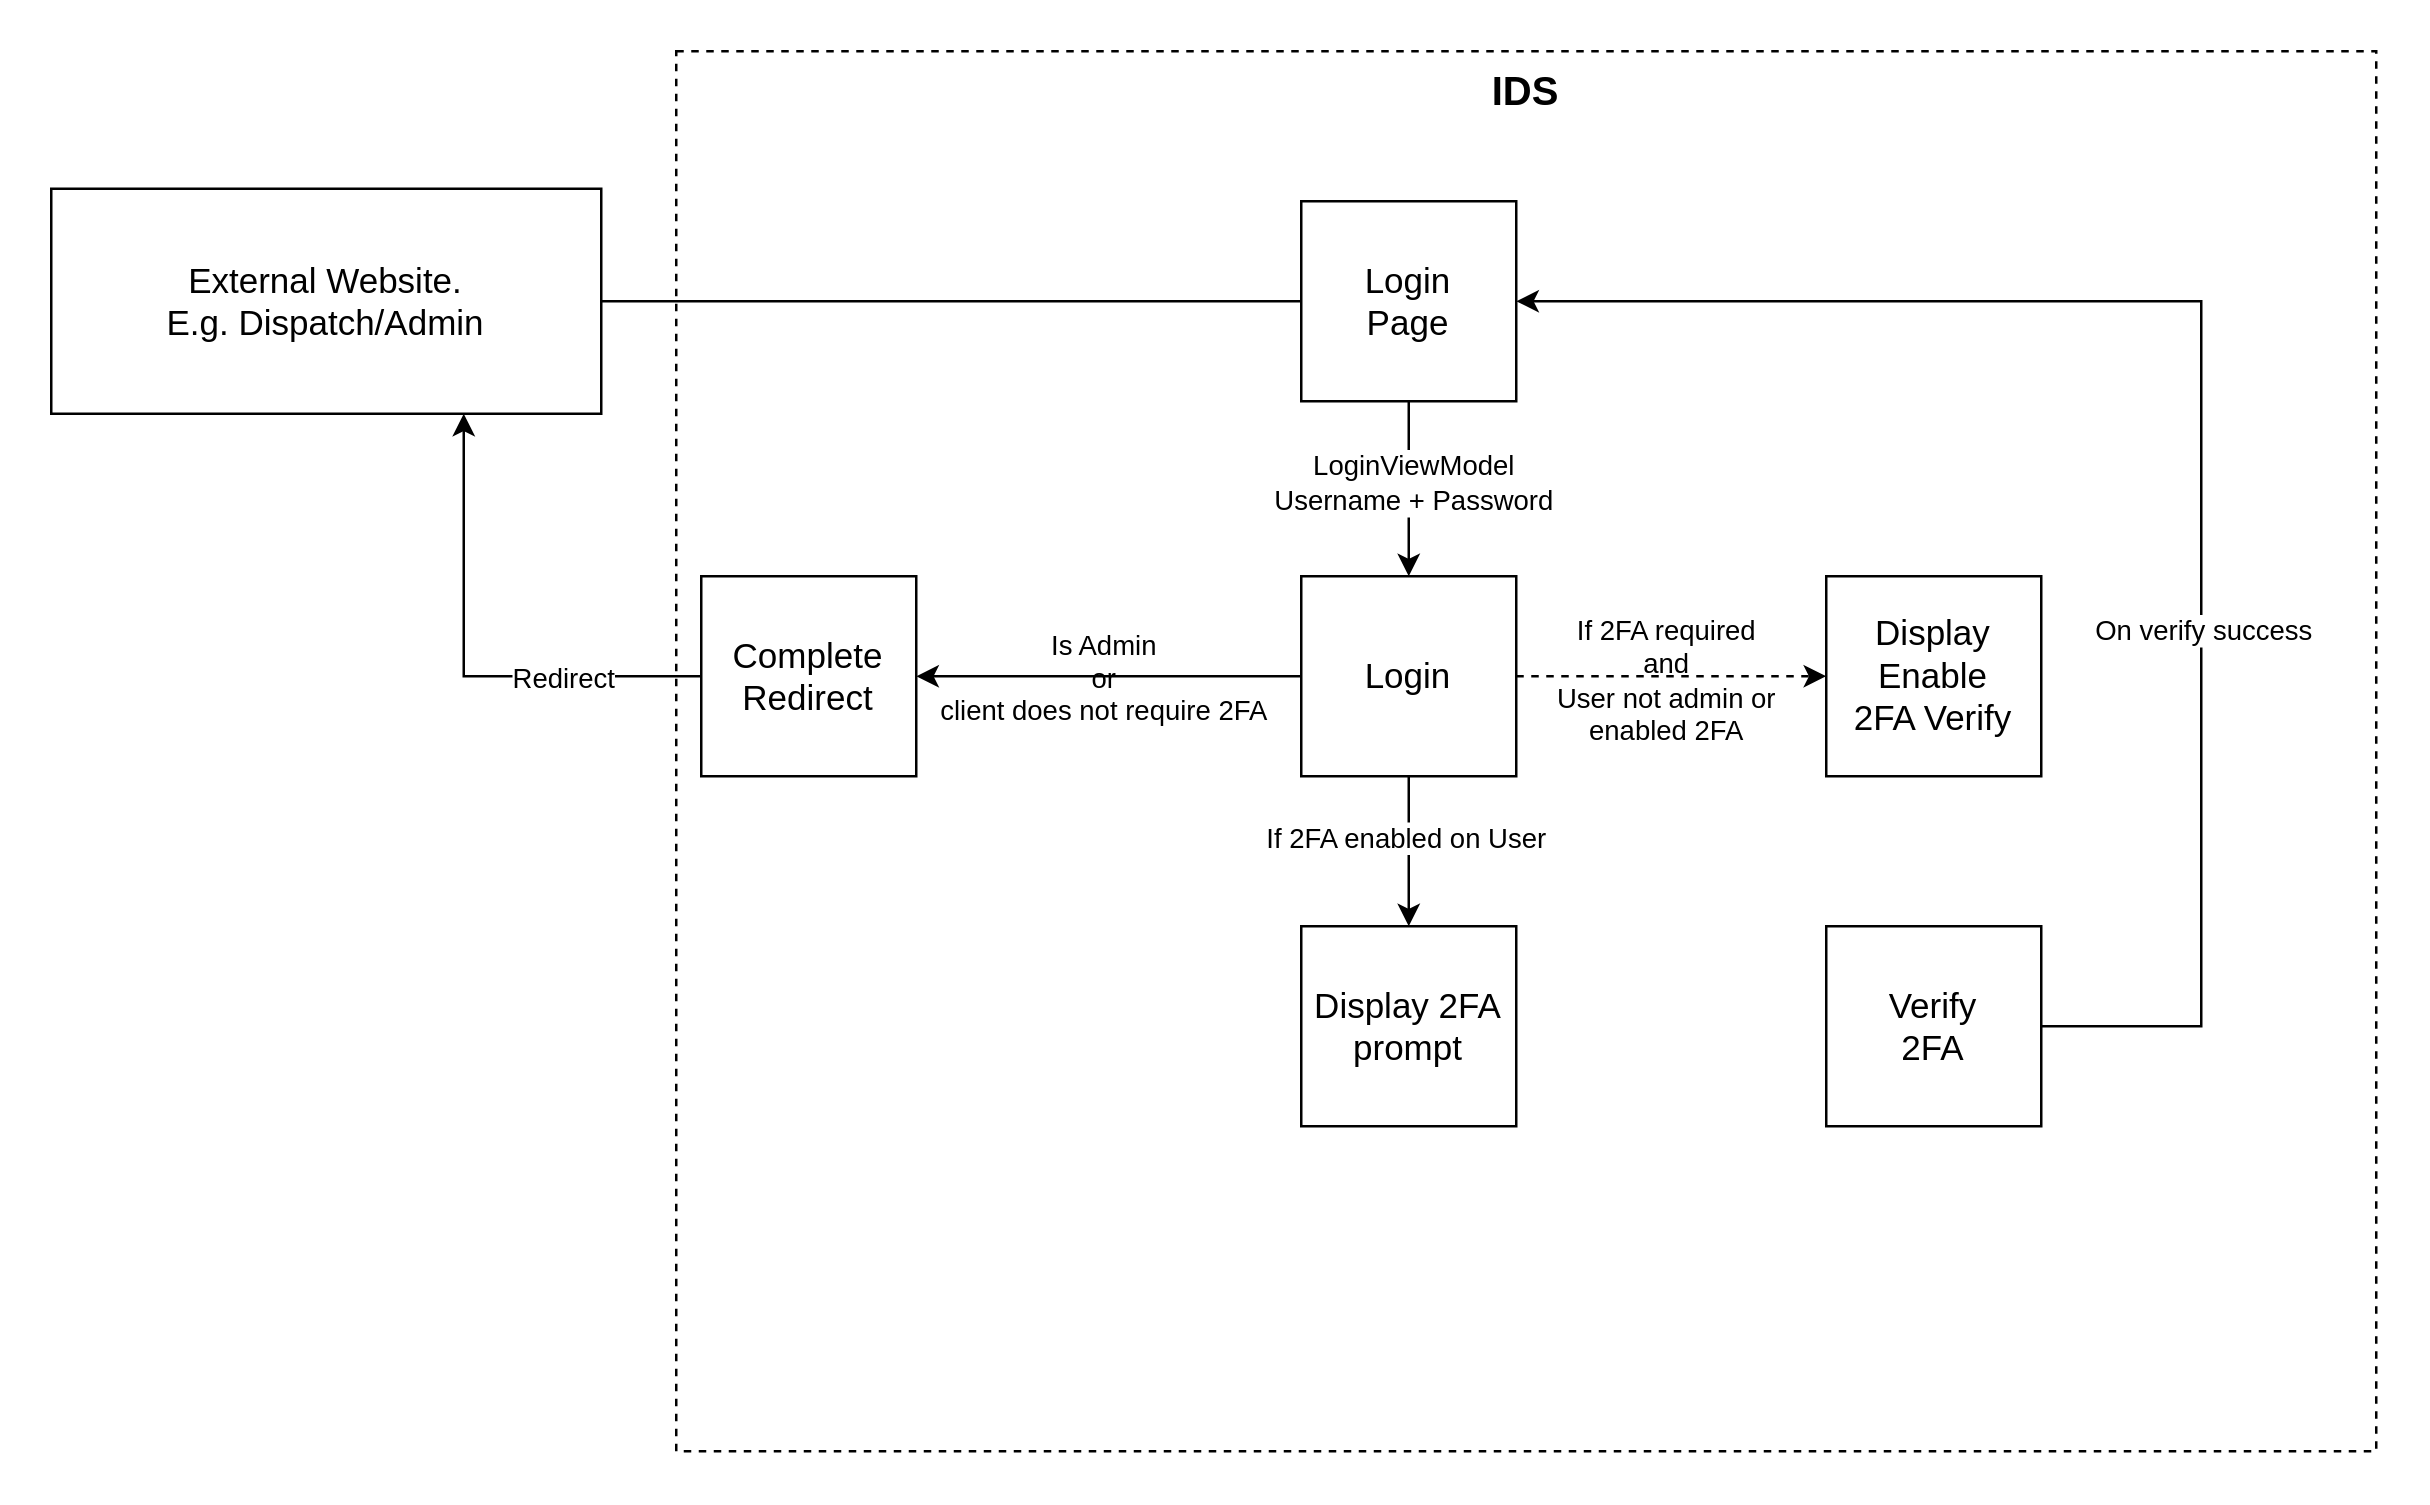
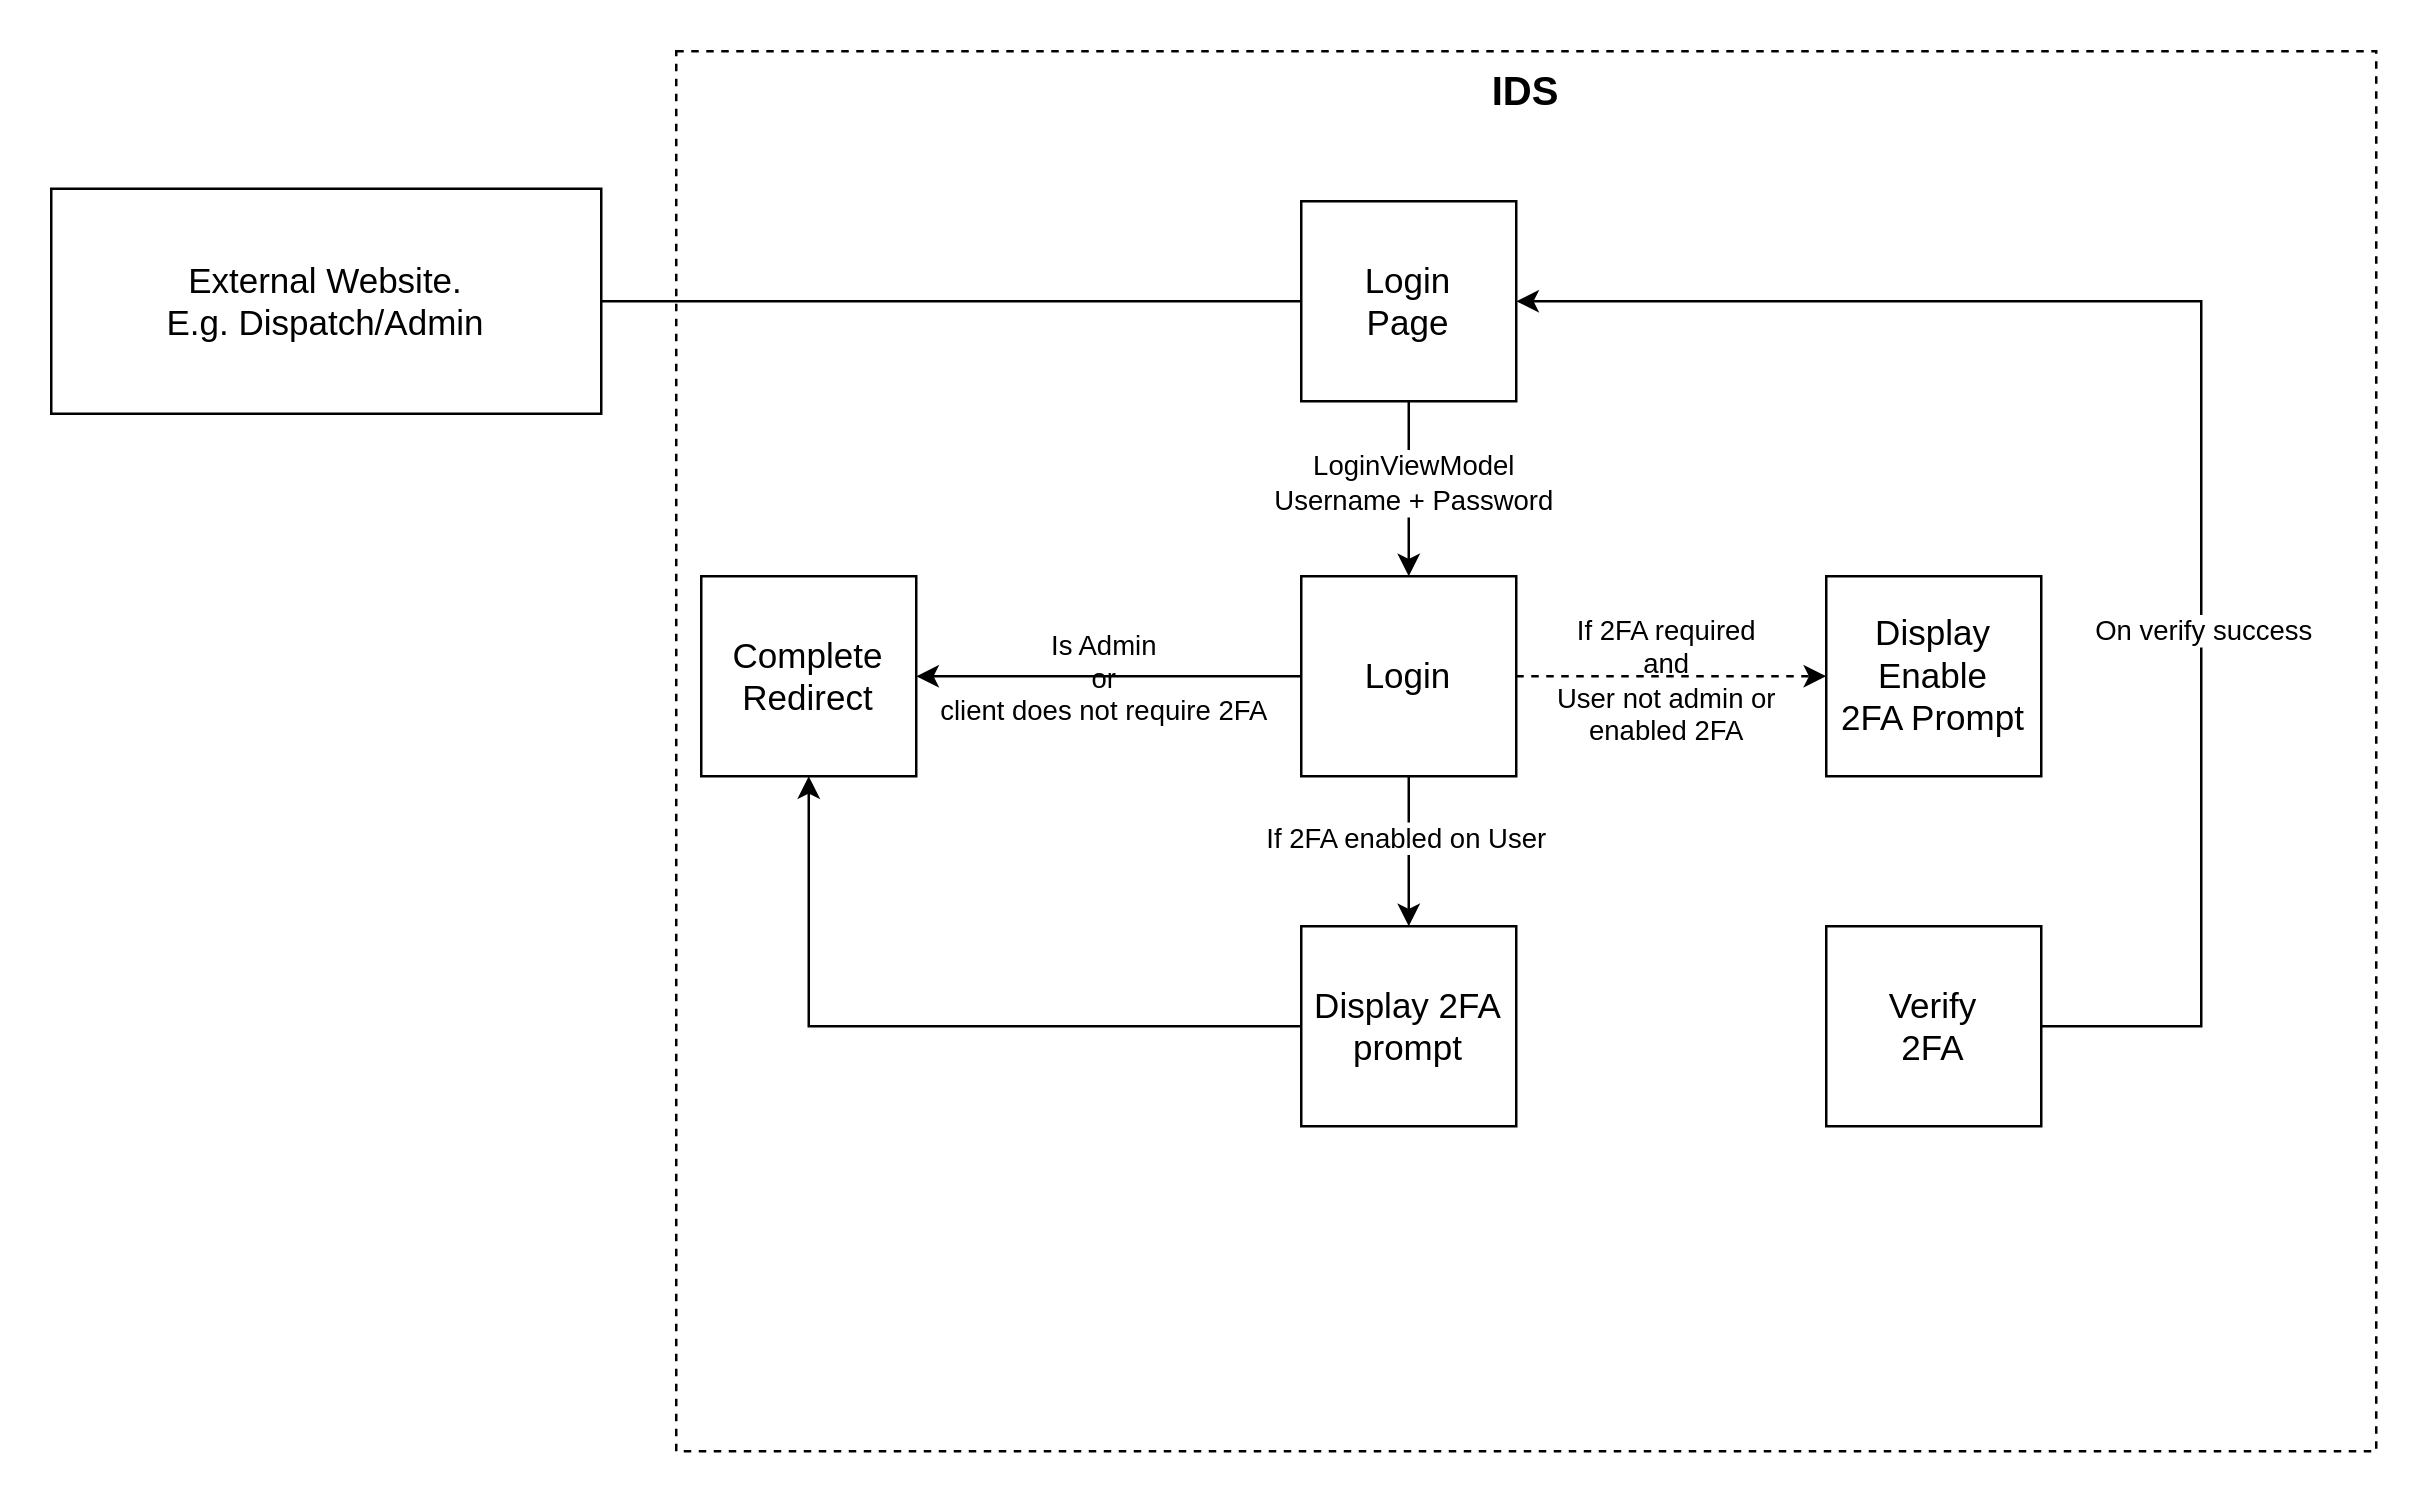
edge "Complete Redirect" -> "External Website. E.g. Dispatch/Admin": removed, label "Redirect"
node "Display Enable 2FA Verify": label "Display Enable 2FA Verify" -> "Display Enable 2FA Prompt"
edge "Display 2FA prompt" -> "Complete Redirect": added
